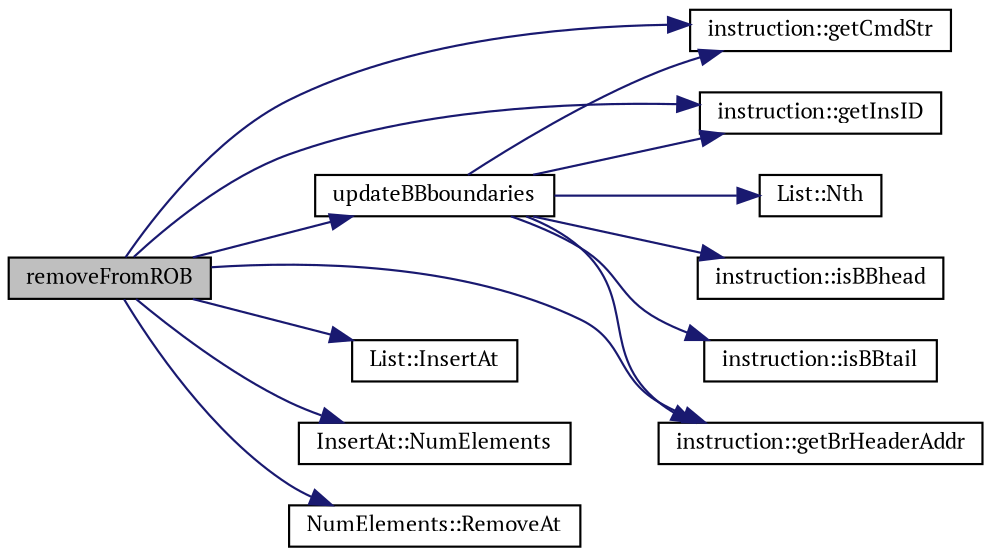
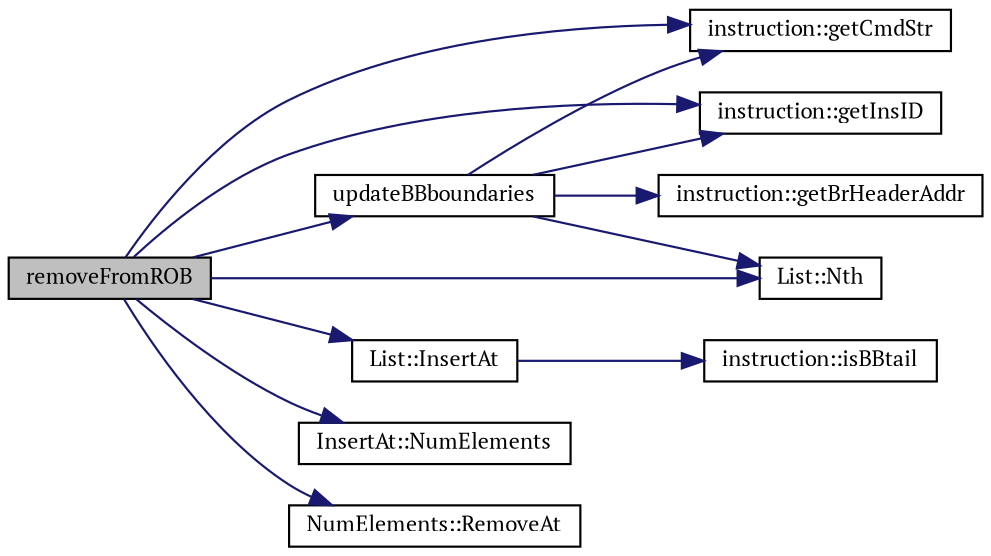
node "instruction::isBBhead": removed
edge "removeFromROB" -> "instruction::getBrHeaderAddr": now "removeFromROB" -> "List::Nth"
edge "updateBBboundaries" -> "instruction::isBBtail": now "List::InsertAt" -> "instruction::isBBtail"
